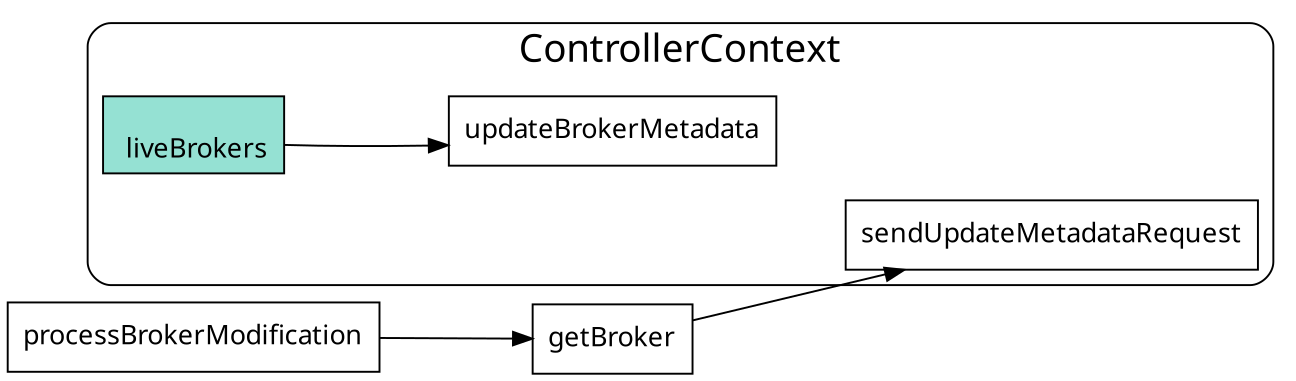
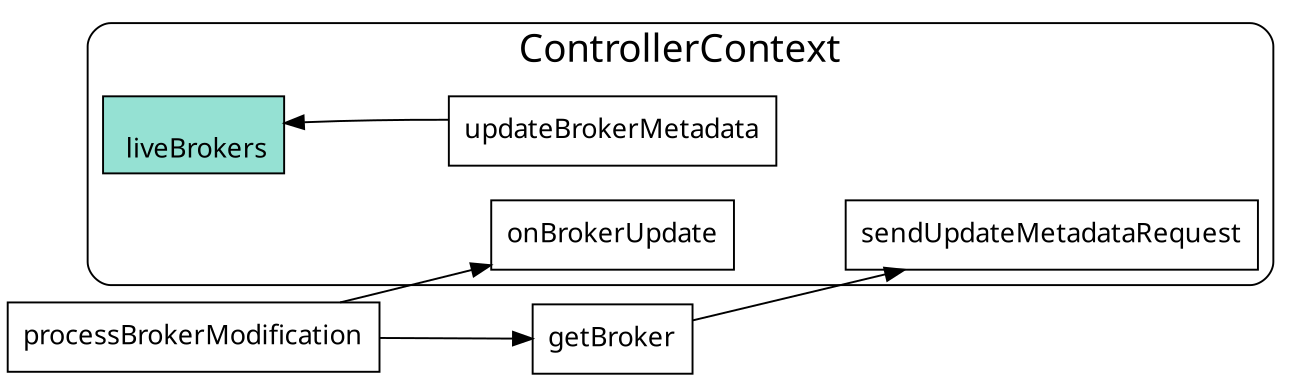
edge "liveBrokers" -> "updateBrokerMetadata": reversed
node "onBrokerUpdate": added
